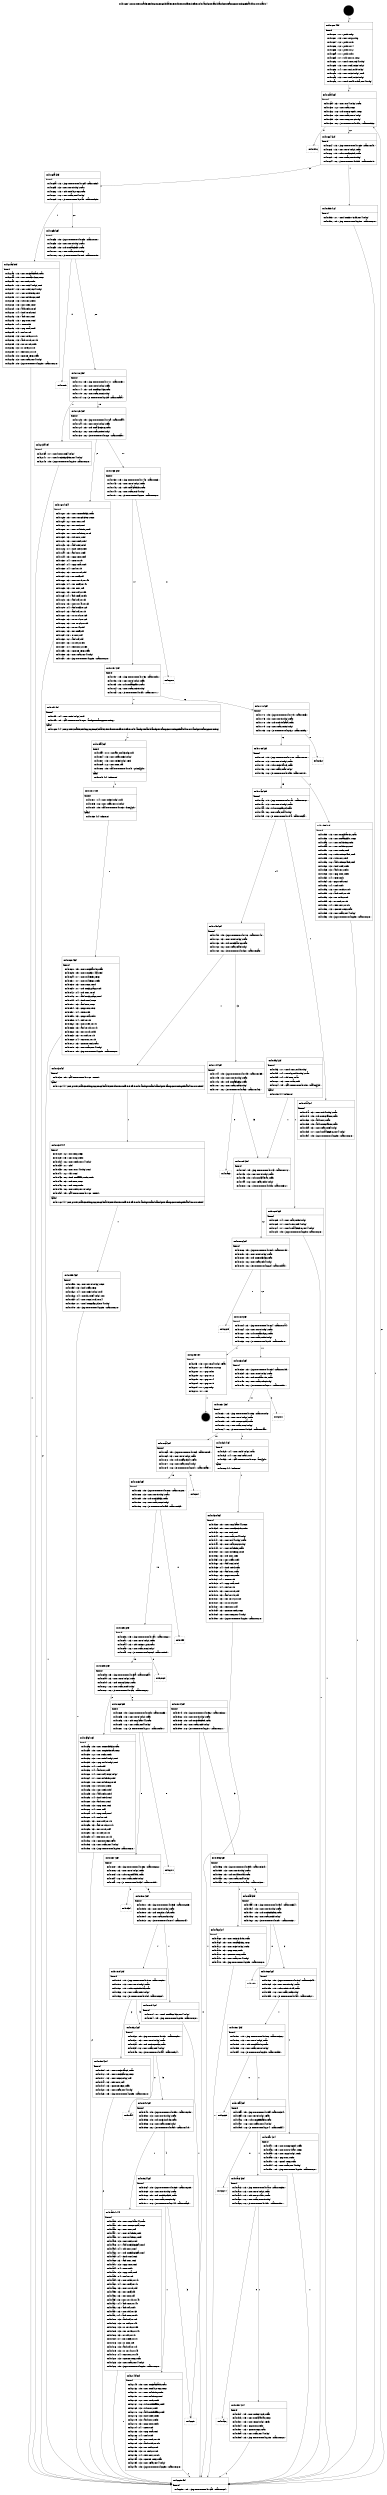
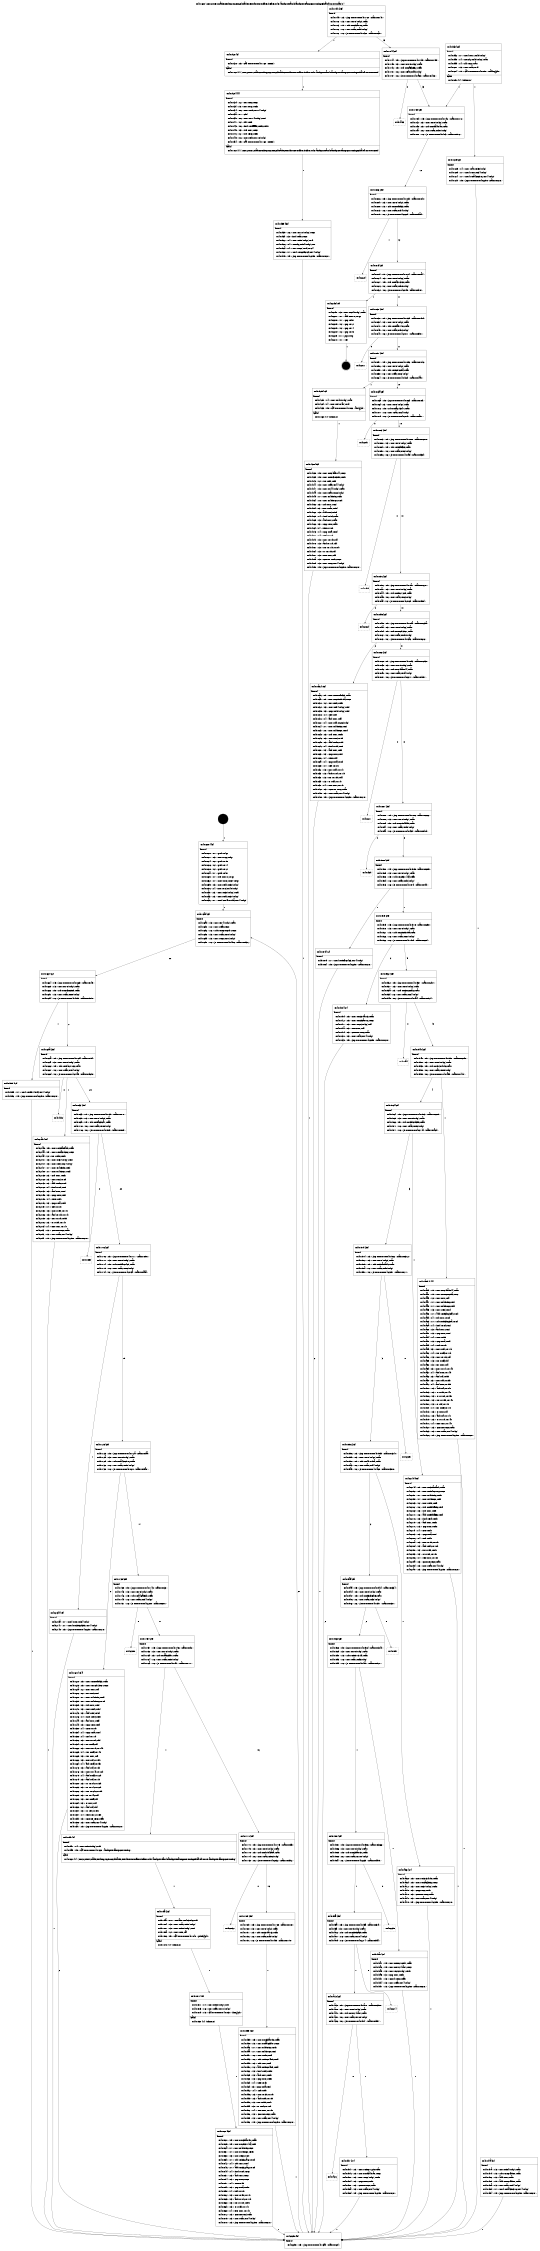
edge "0x4016ad [23]" -> "0x401bbc": now "0x4016da [25]" -> "0x401bbc"
node "0x4017a2 [25]": removed
edge "0x401964 [25]" -> "0x402291": now "0x401964 [25]" -> "0x40197d [25]"
